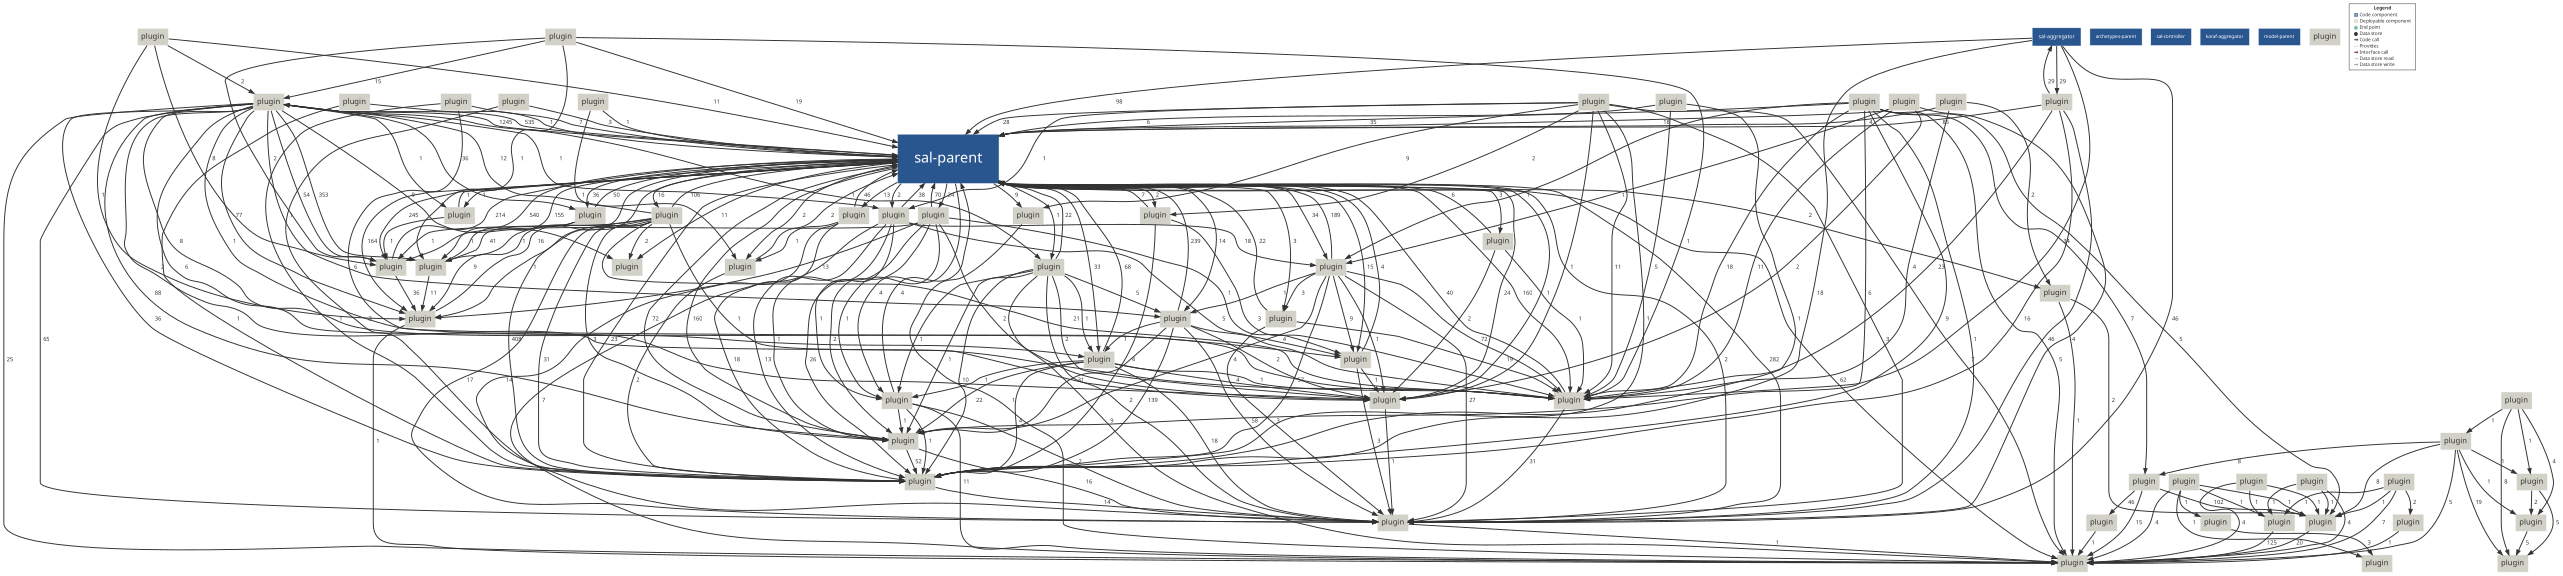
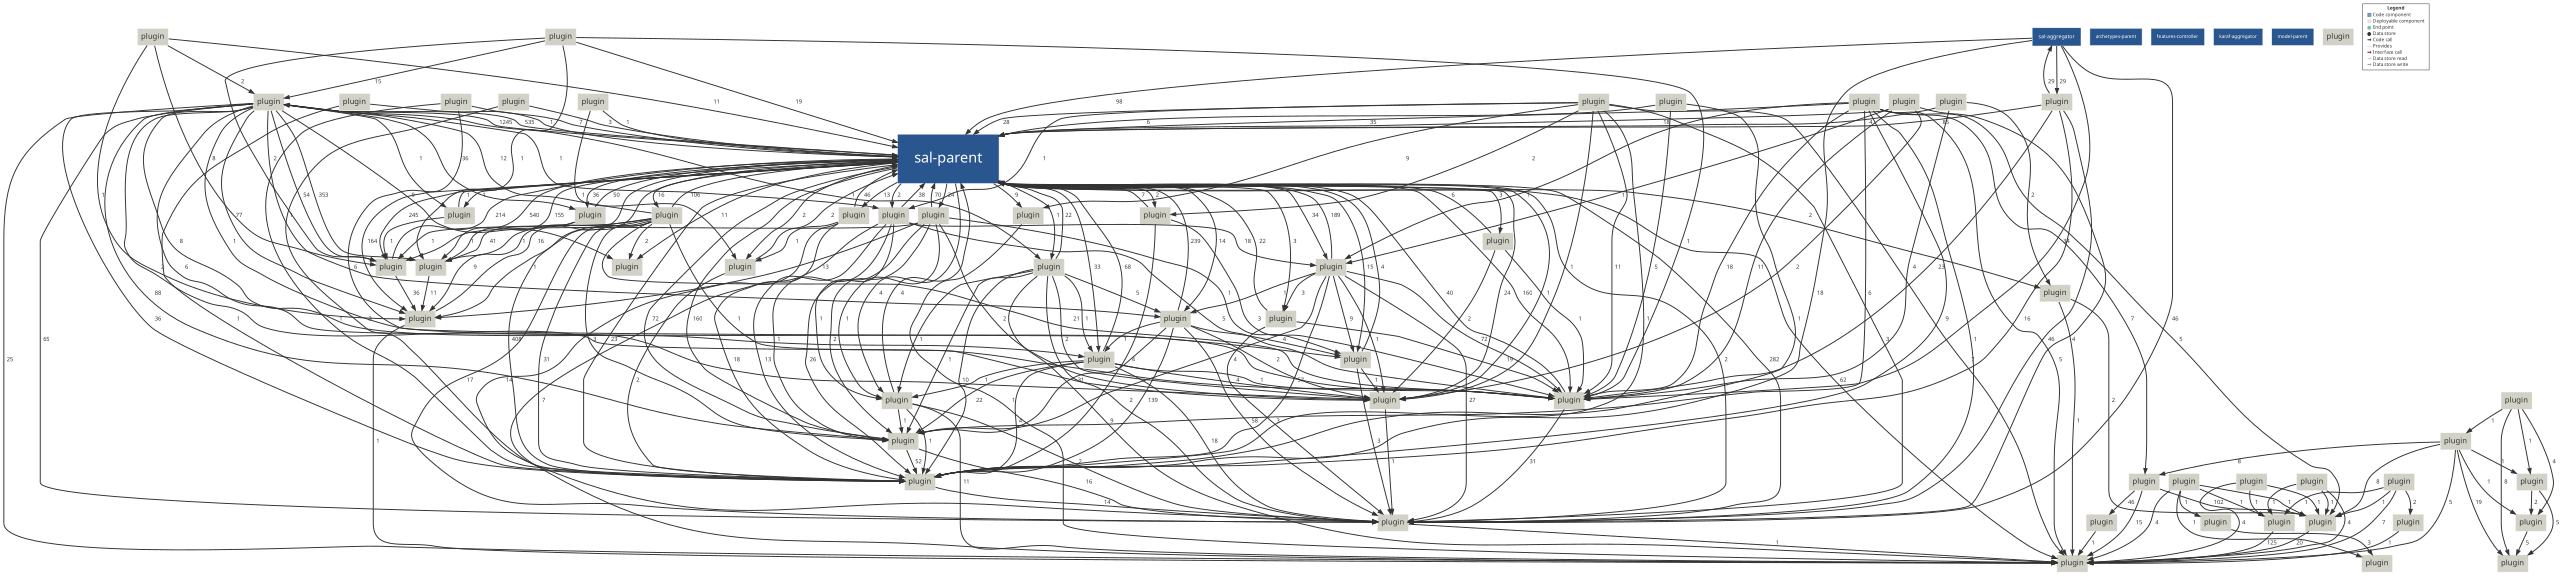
node "sal-controller": label "sal-controller" -> "features-controller"
